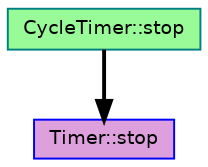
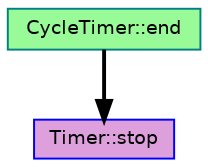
node "CycleTimer::stop": label "CycleTimer::stop" -> "CycleTimer::end"
